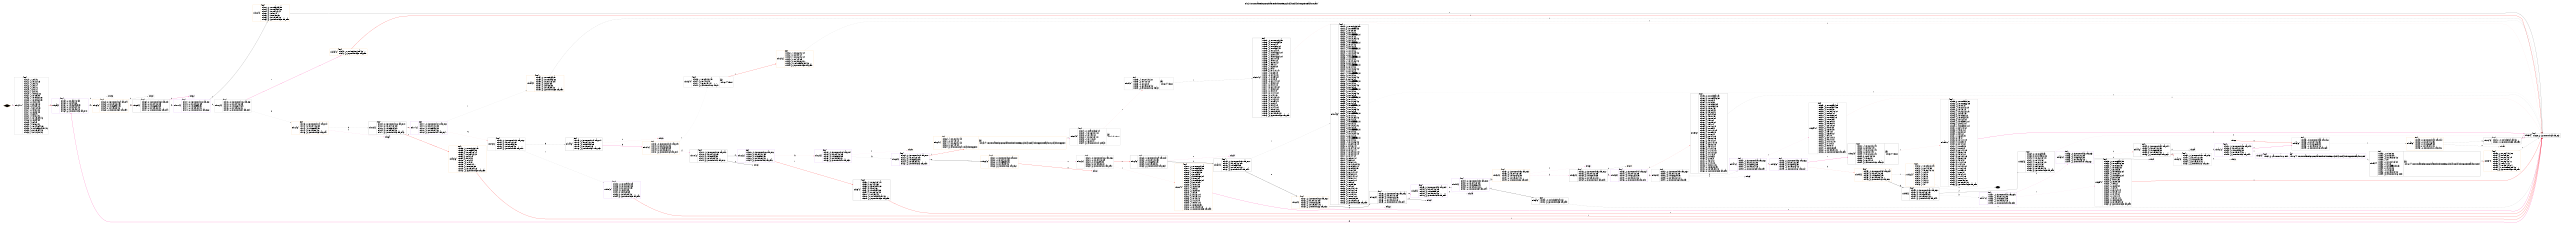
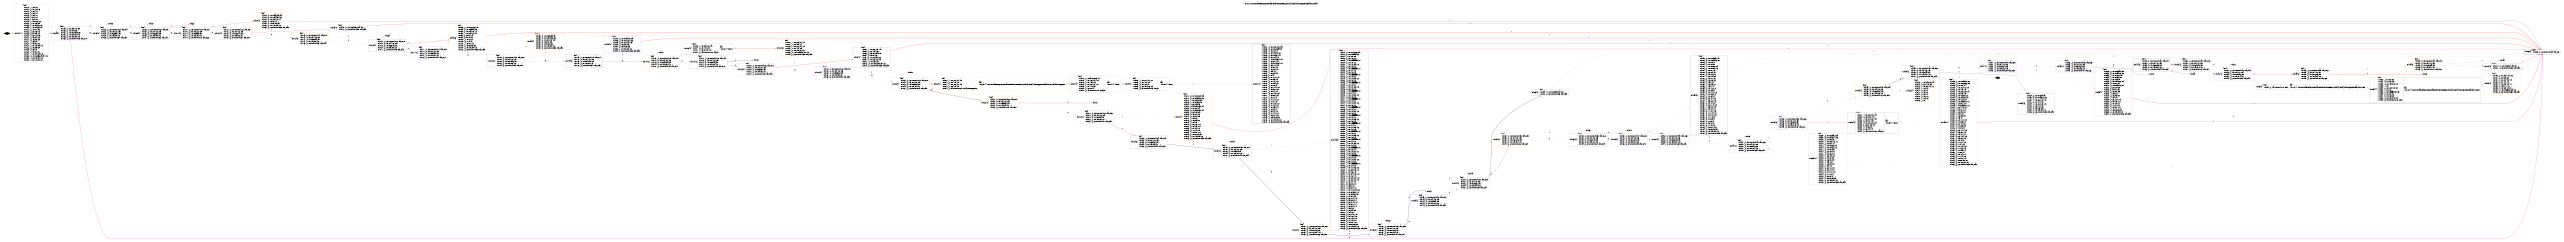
edge "0x401cec" -> "0x401aa3 [28]": reversed
